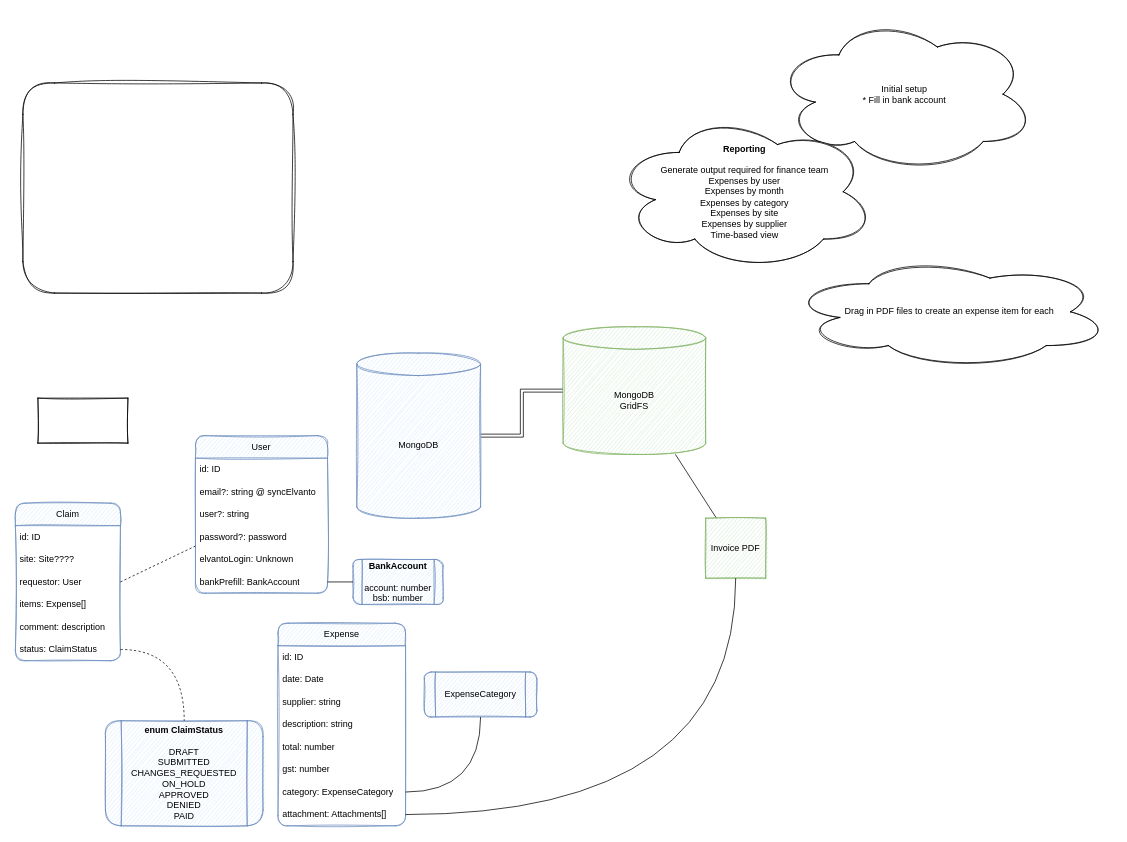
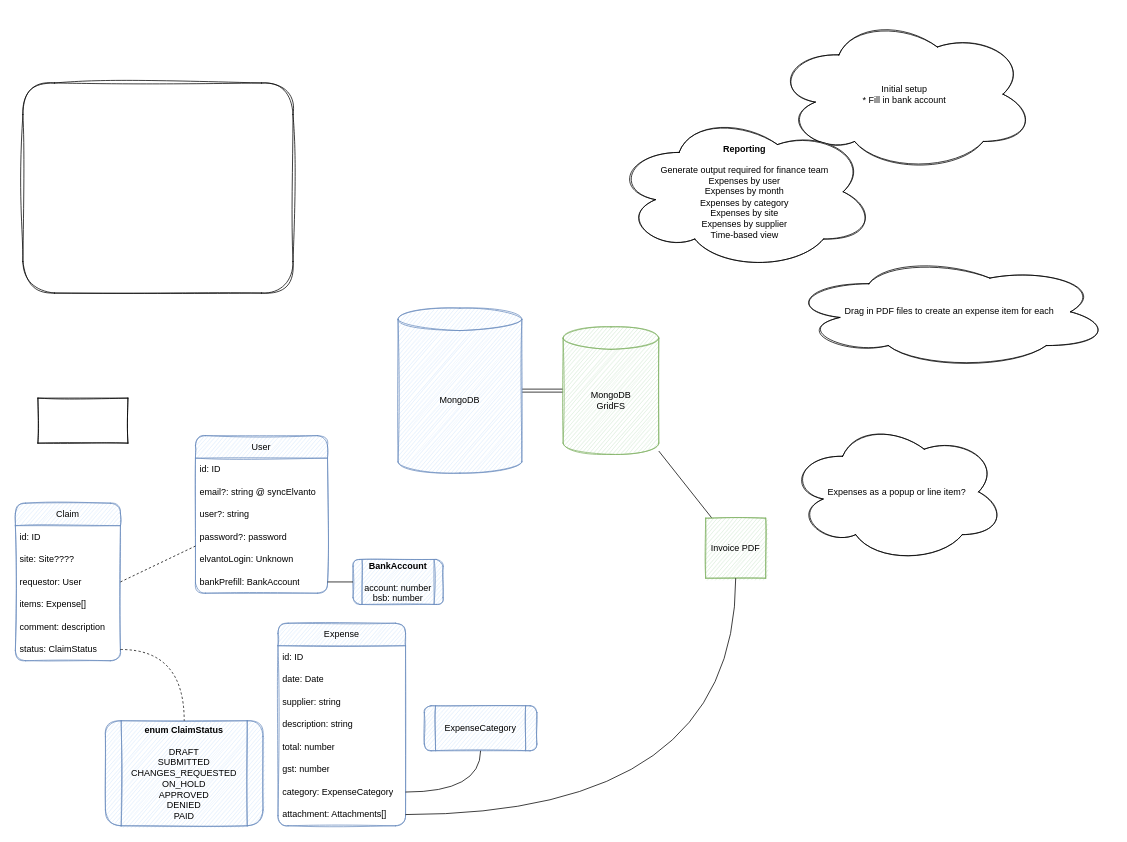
node "MongoDB GridFS": size 143x128 -> 96x128
node "MongoDB": moved (419, 435) -> (460, 390)
node "Expenses as a popup or line item?": added
node "ExpenseCategory": moved (480, 694) -> (480, 728)
